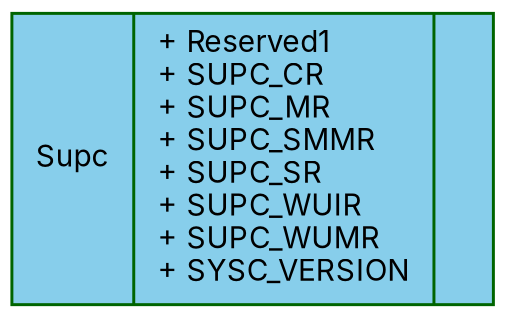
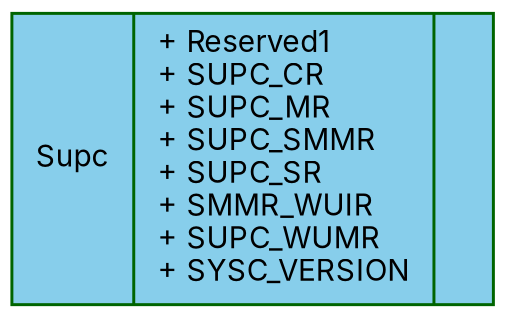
node "Supc": text "+ SUPC_WUIR" -> "+ SMMR_WUIR"
